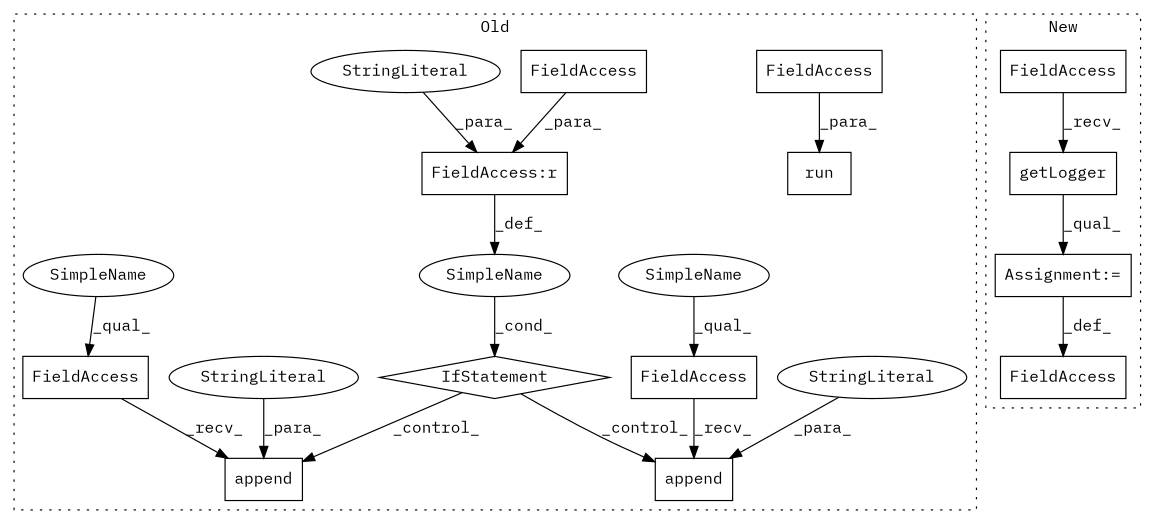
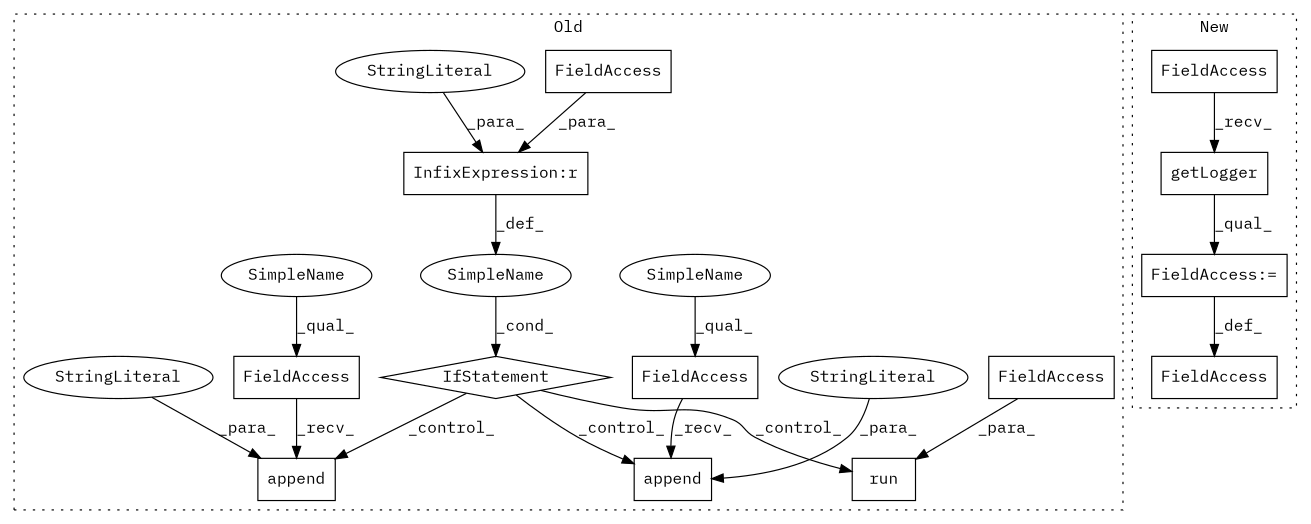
node "FieldAccess:r": label "FieldAccess:r" -> "InfixExpression:r"
node "Assignment:=": label "Assignment:=" -> "FieldAccess:="
edge "IfStatement" -> "run": added, label "_control_"
